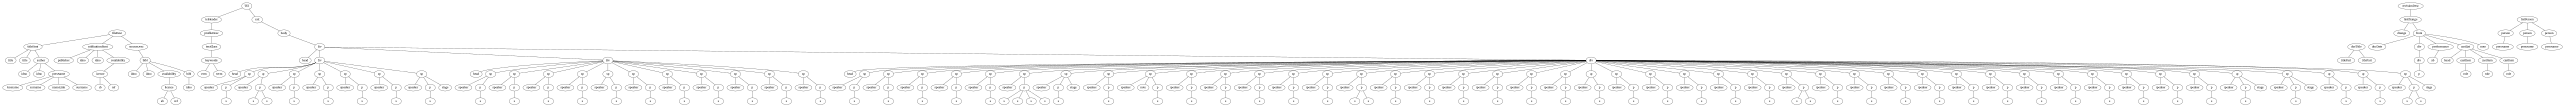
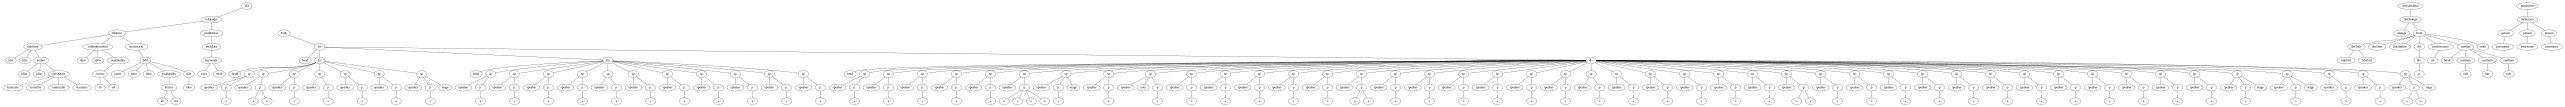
node "particDesc": added
node "text": removed
edge "teiHeader" -- "fileDesc": added
edge "front" -- "docTitle": added
node "docAuthor": added
node "publisher": removed
node "name": added
